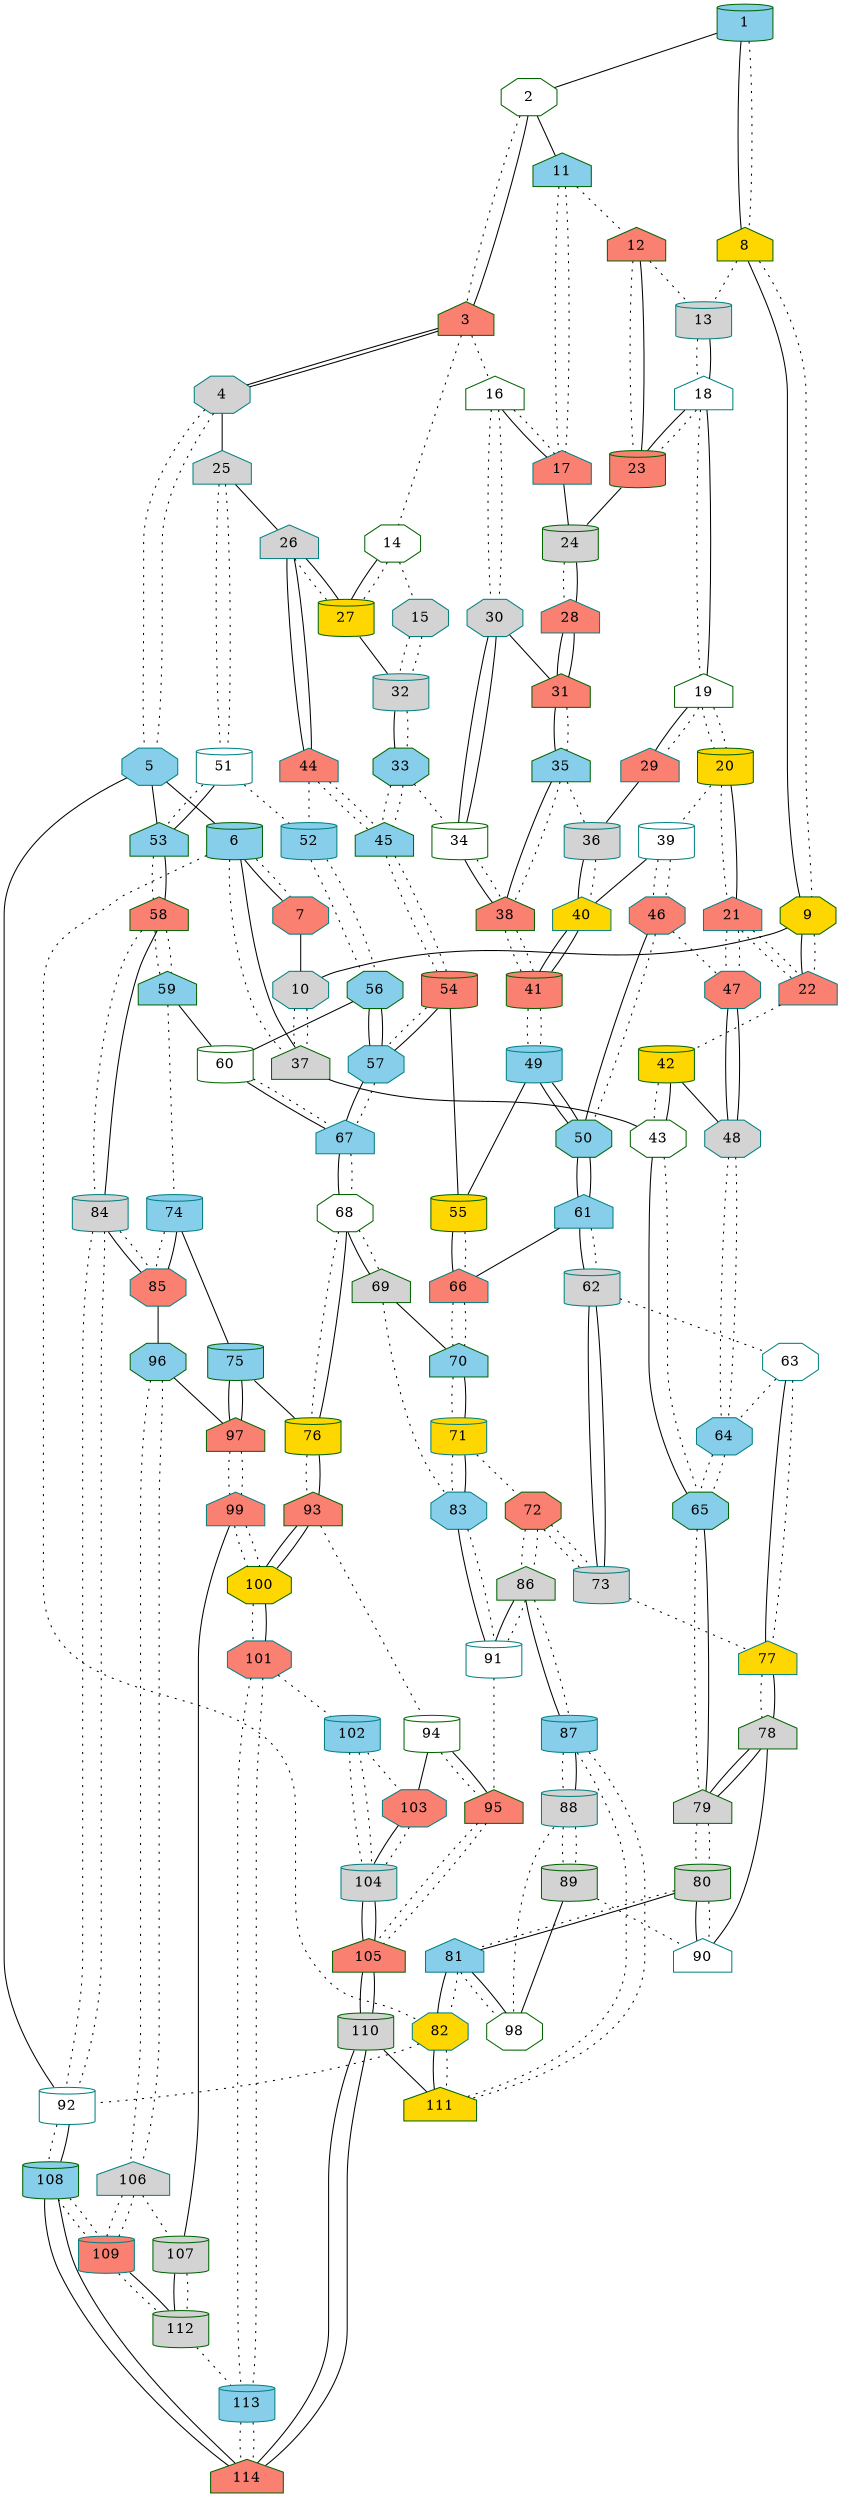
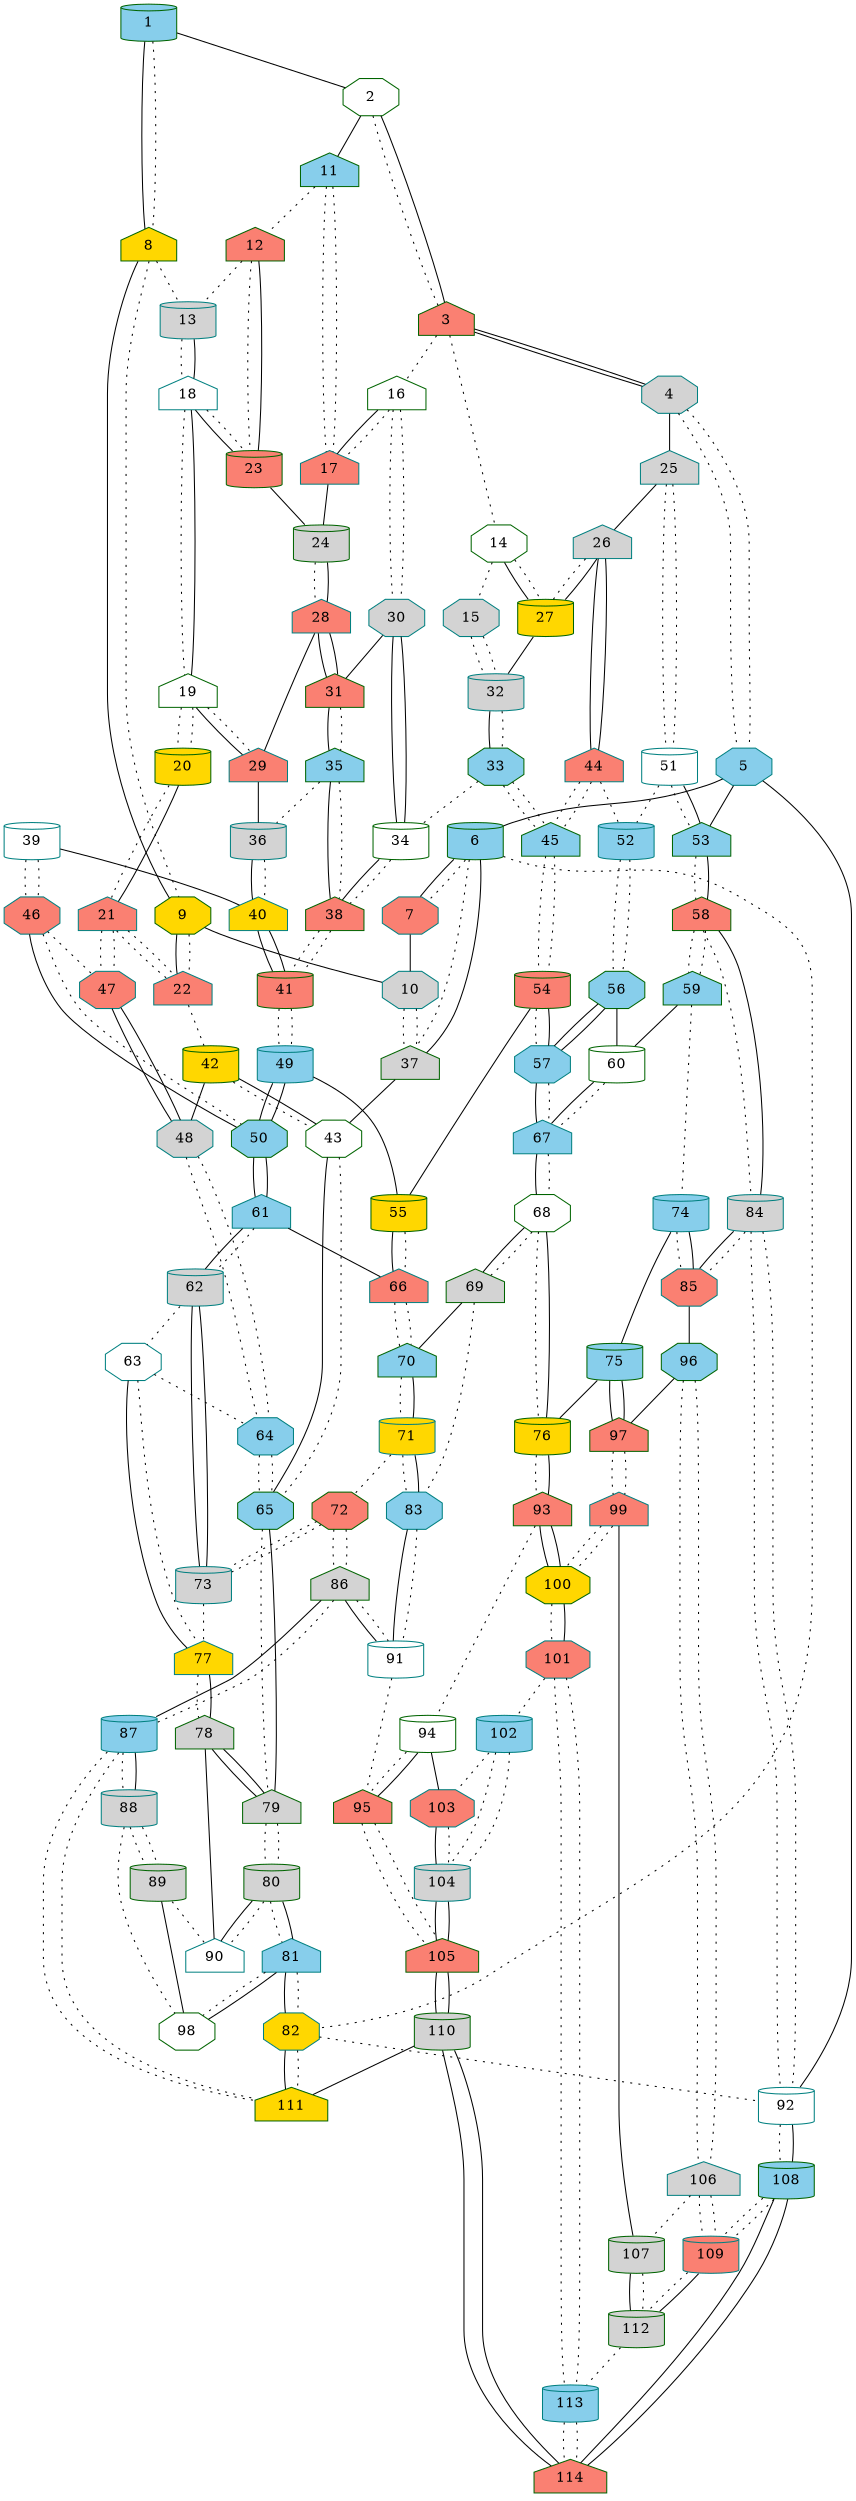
edge "28" -- "29": added
edge "20" -- "39": removed
